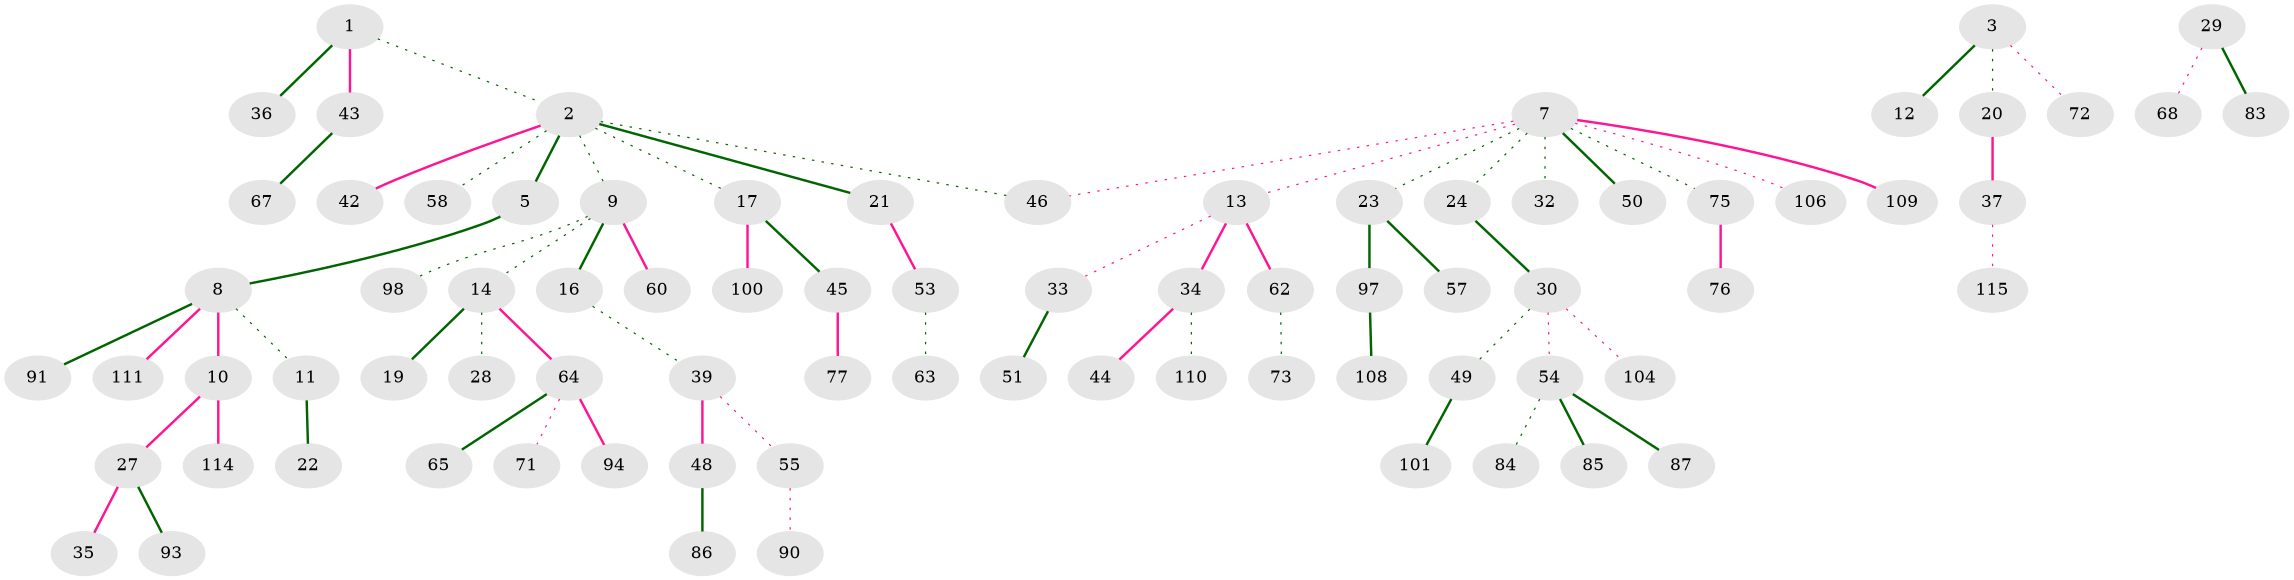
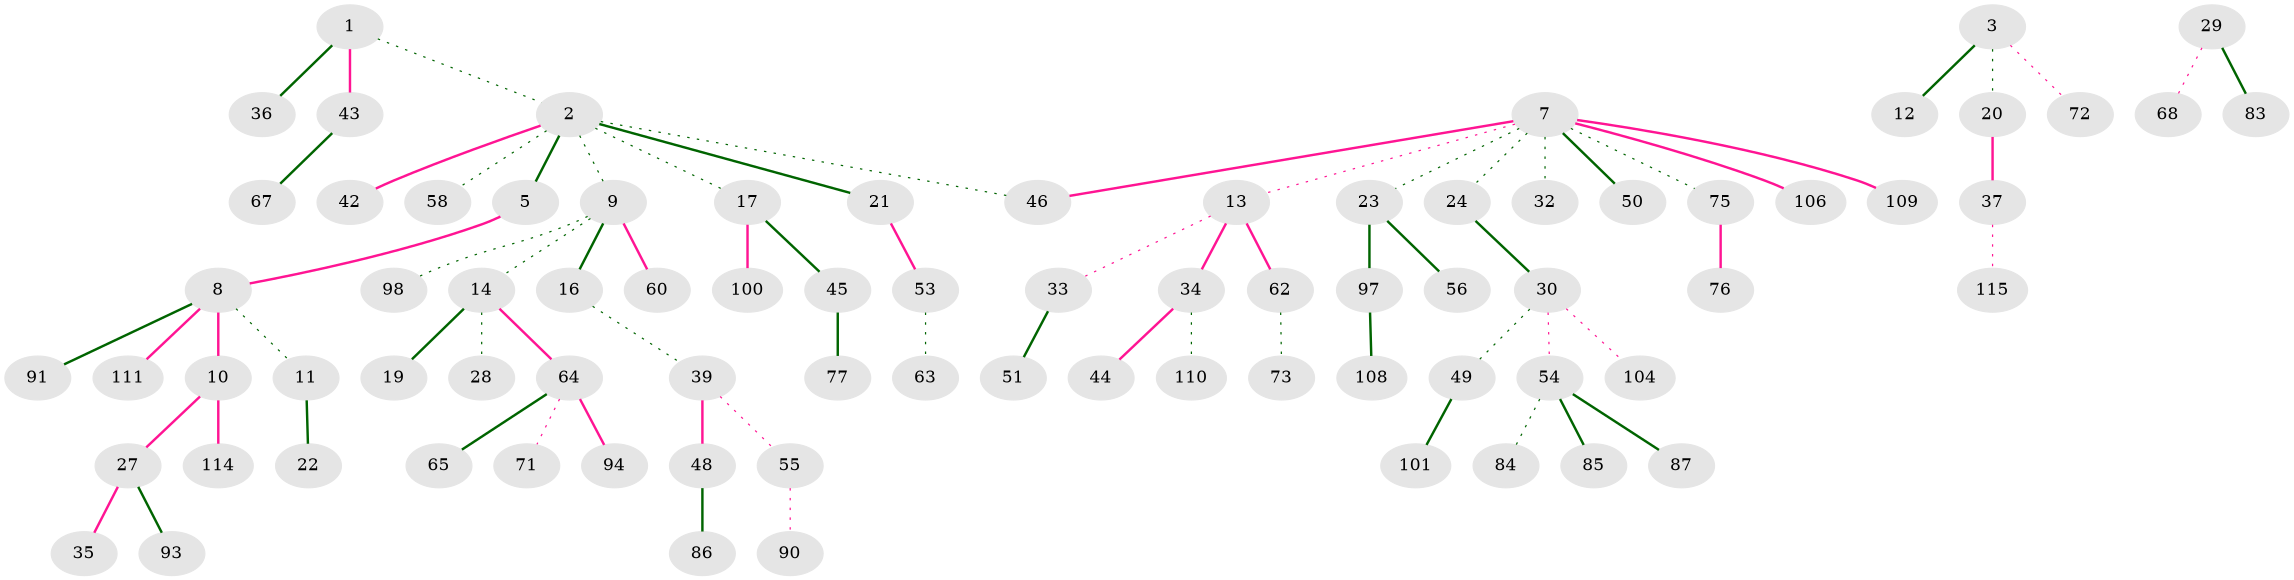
edge "7" -- "106": style dotted -> bold
edge "7" -- "46": style dotted -> bold
edge "5" -- "8": color darkgreen -> deeppink
node "57": label "57" -> "56"
edge "45" -- "77": color deeppink -> darkgreen
